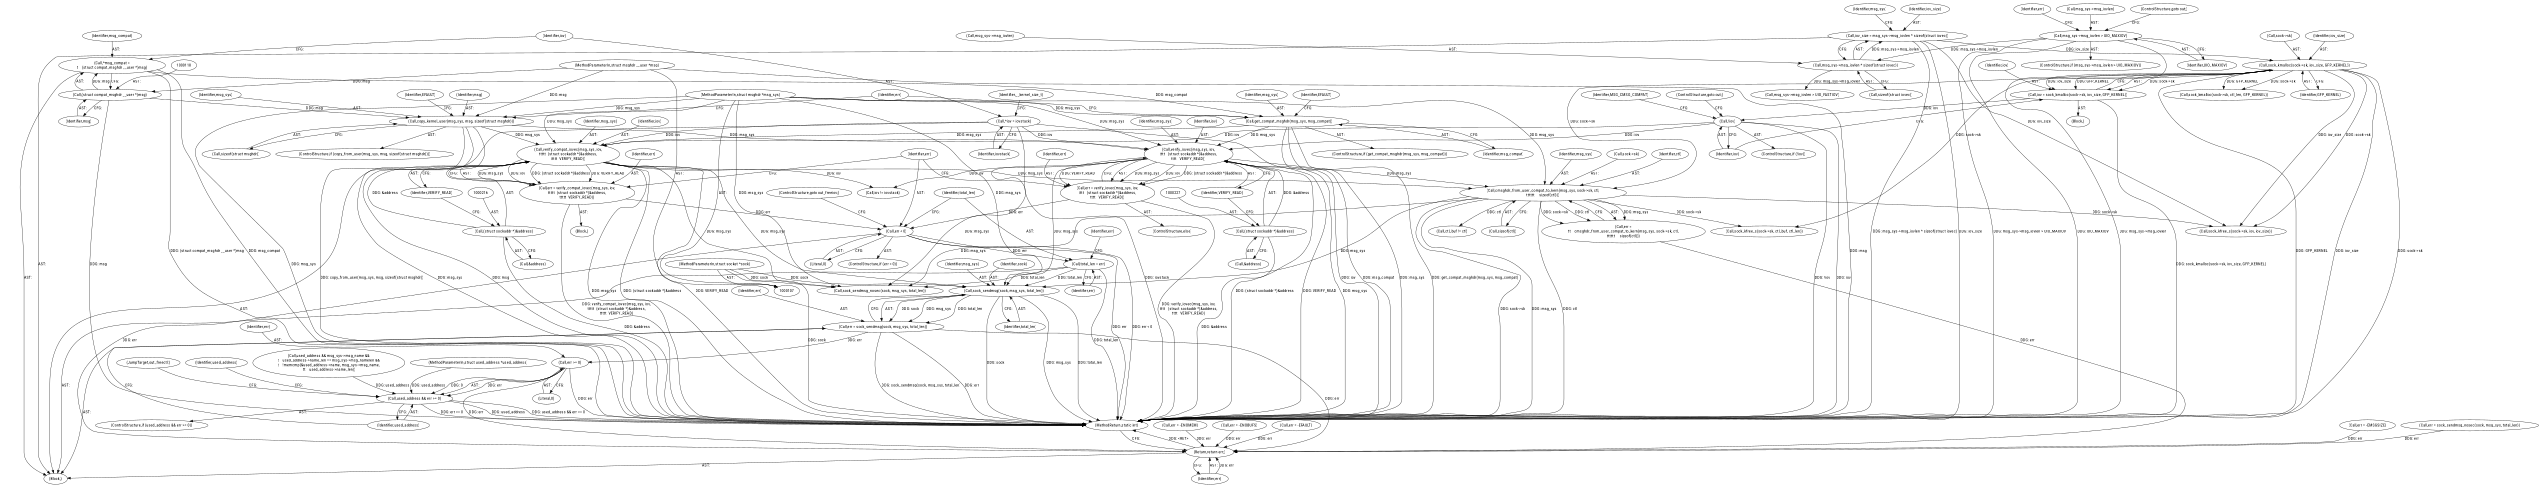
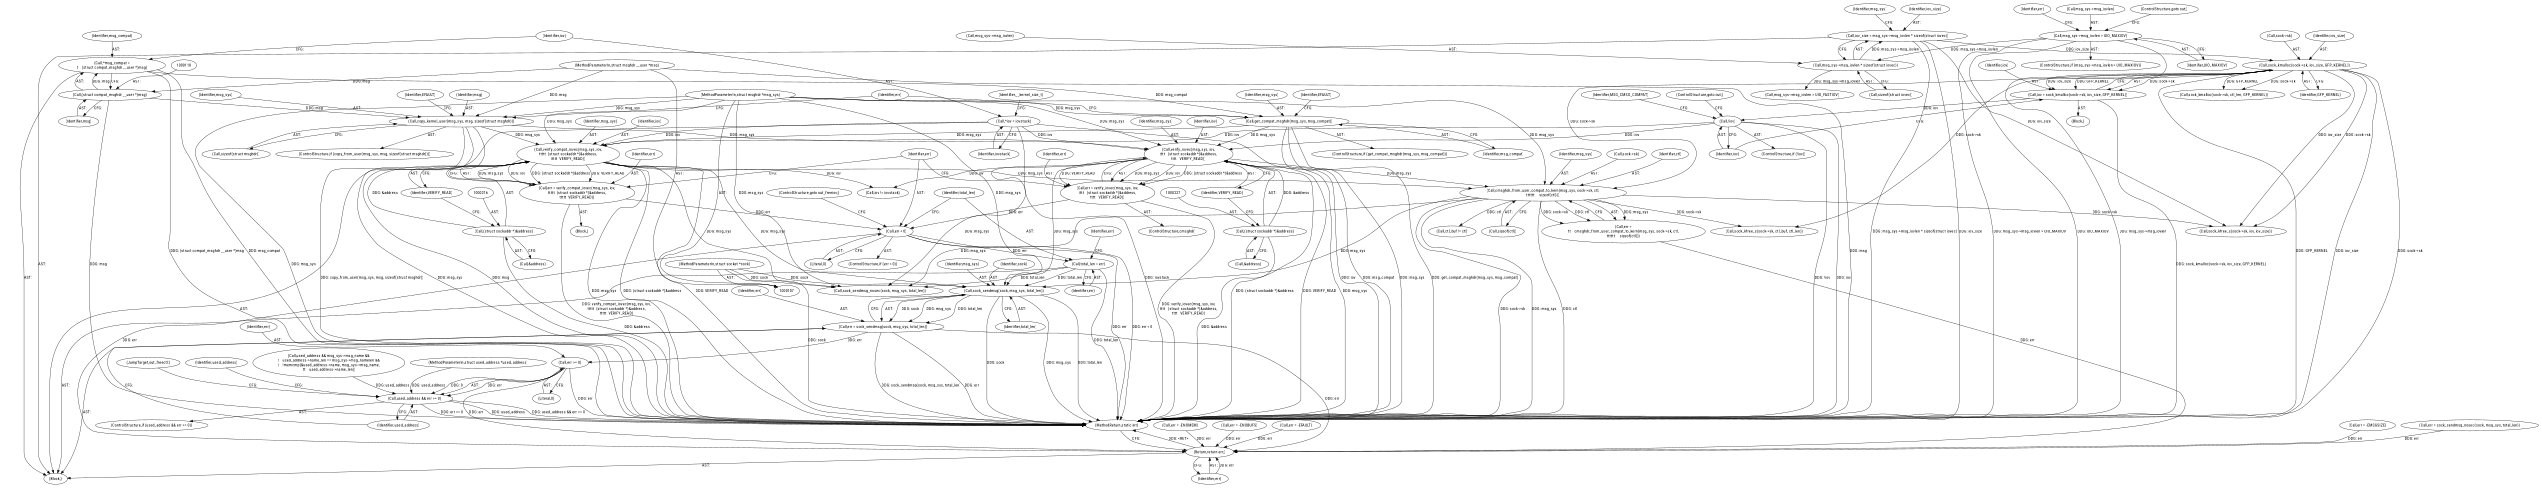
node "(ControlStructure,else)": label "(ControlStructure,else)" -> "(ControlStructure,cmsghdr)"
